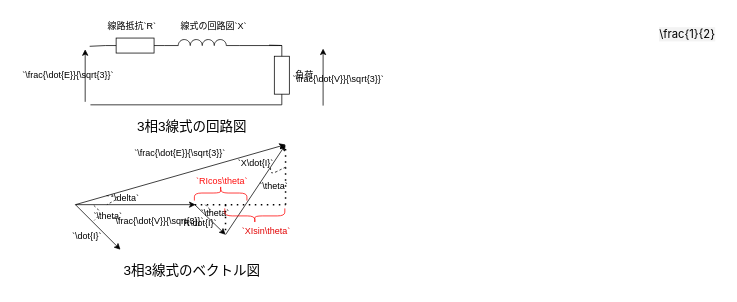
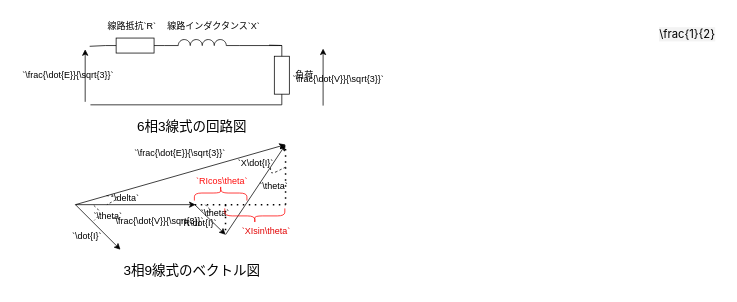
node "線式の回路図`X`": label "線式の回路図`X`" -> "線路インダクタンス`X`"
node "3相3線式の回路図": label "3相3線式の回路図" -> "6相3線式の回路図"
node "3相3線式のベクトル図": label "3相3線式のベクトル図" -> "3相9線式のベクトル図"
